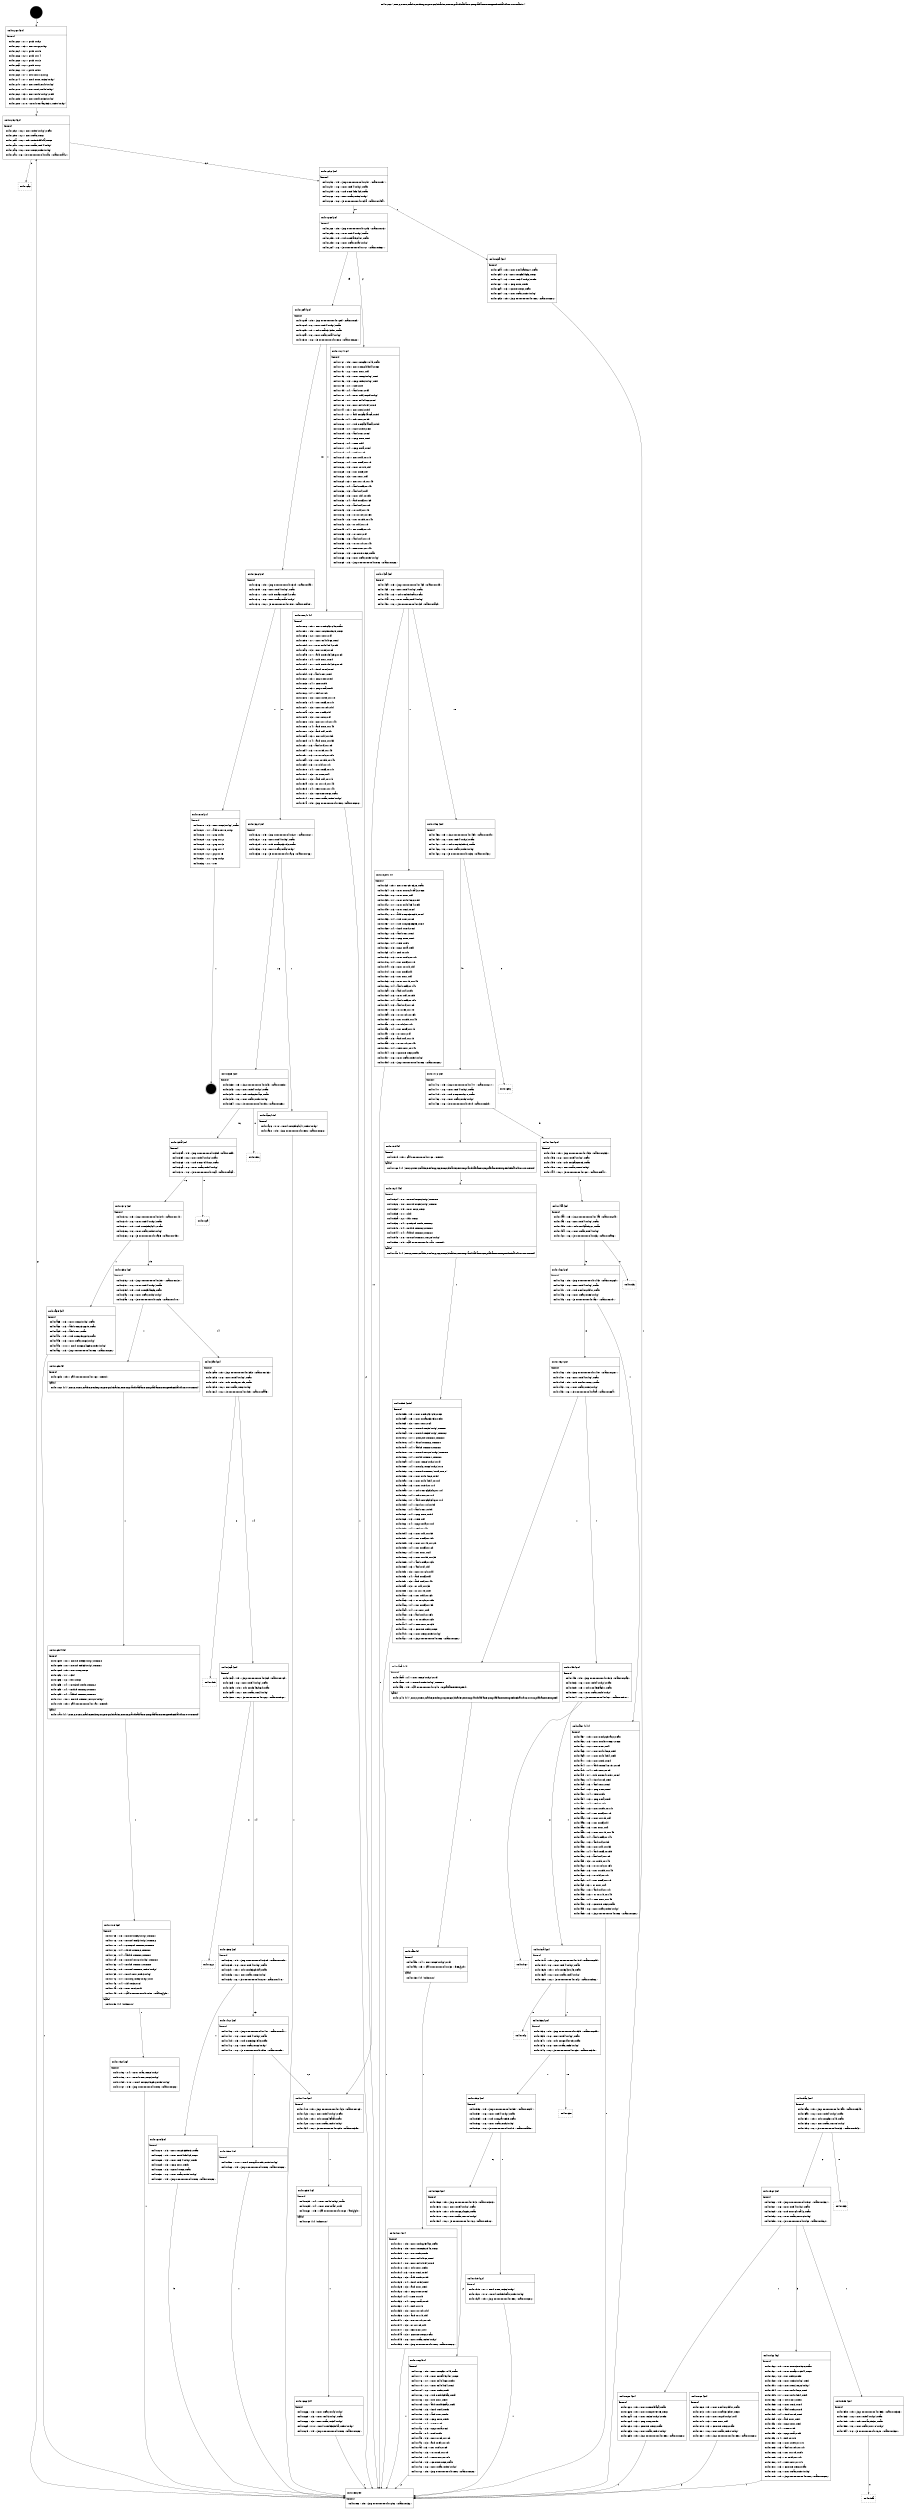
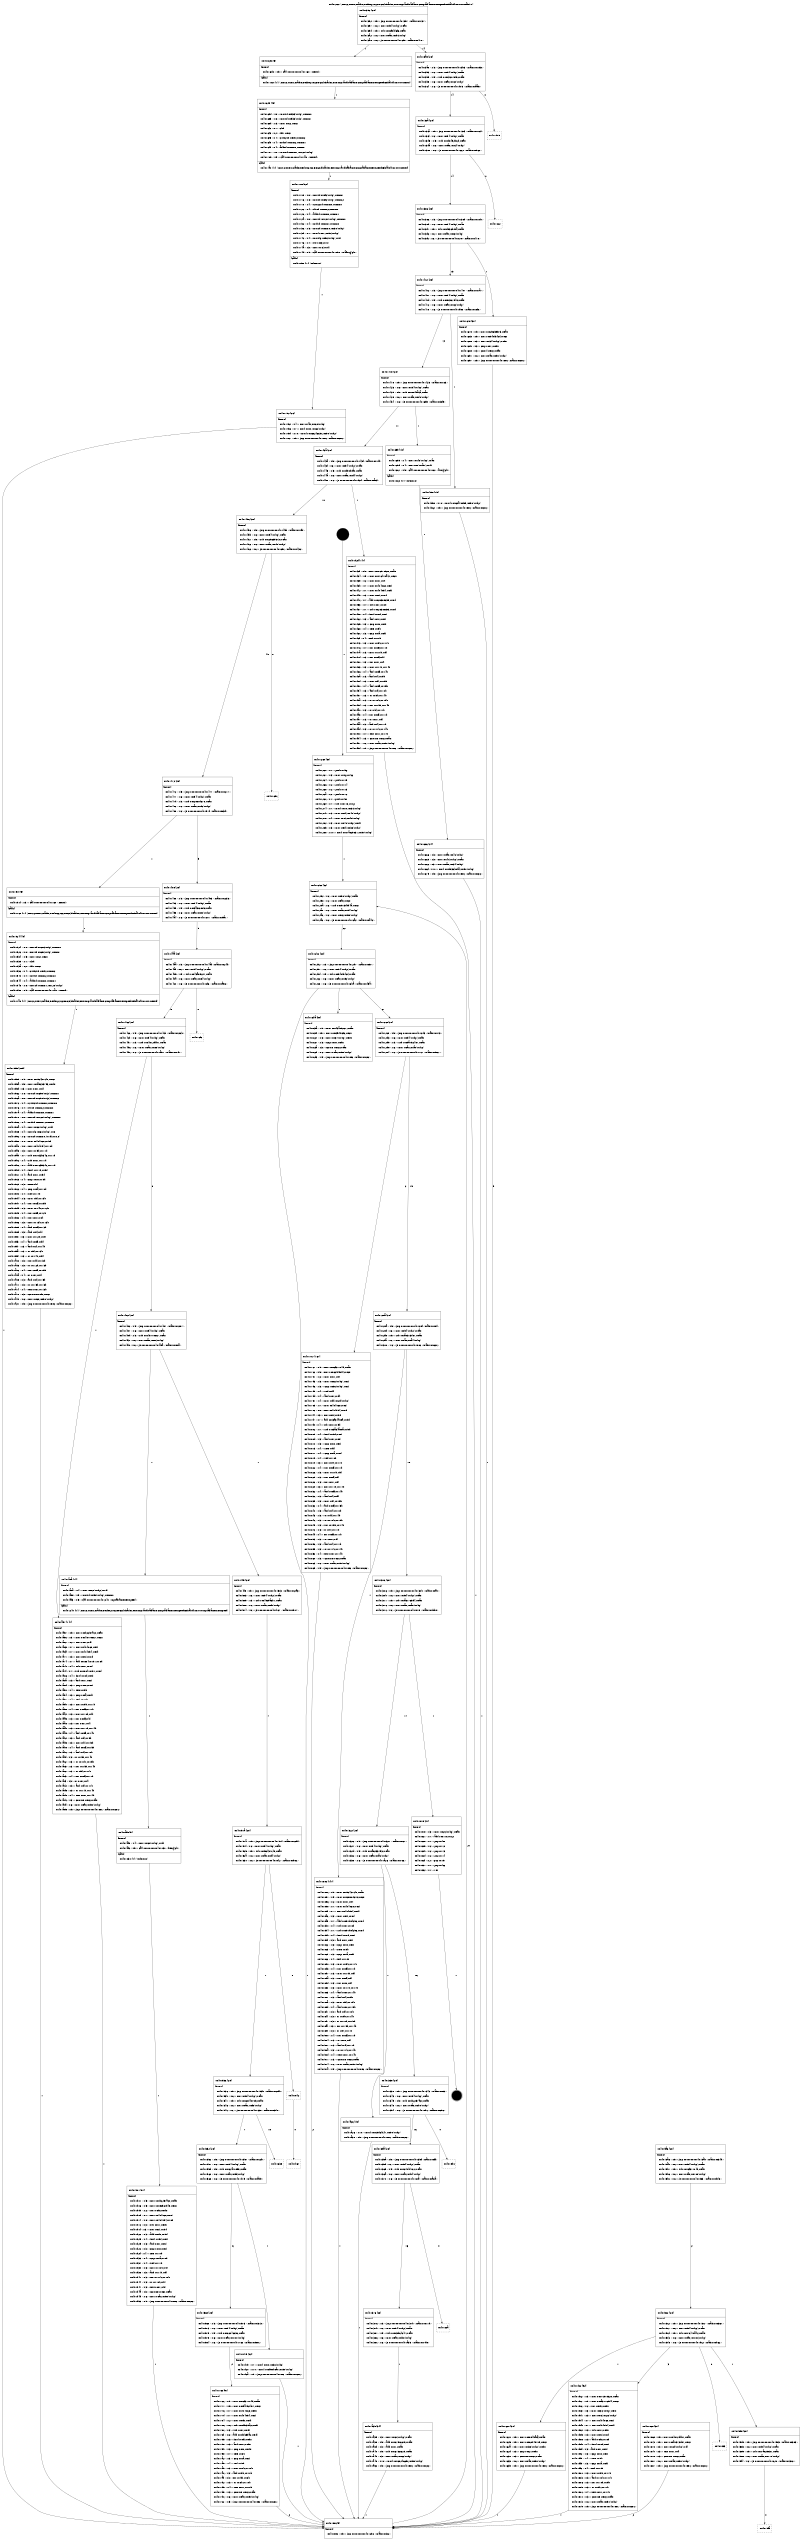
node "0x401ca2": removed
edge "0x401376 [28]" -> "0x401392 [28]": removed, label "15"
edge "0x40143a [28]" -> "0x40141e [28]": reversed
edge "0x4016ba [30]" -> "0x401eec [5]": now "0x4012b2 [28]" -> "0x401eec [5]"
edge "0x4014fe [28]" -> "0x401b67": now "0x401e42" -> "0x401b67"
edge "0x4015a6 [28]" -> "0x401e33": now "0x4015c2 [28]" -> "0x401e33"
